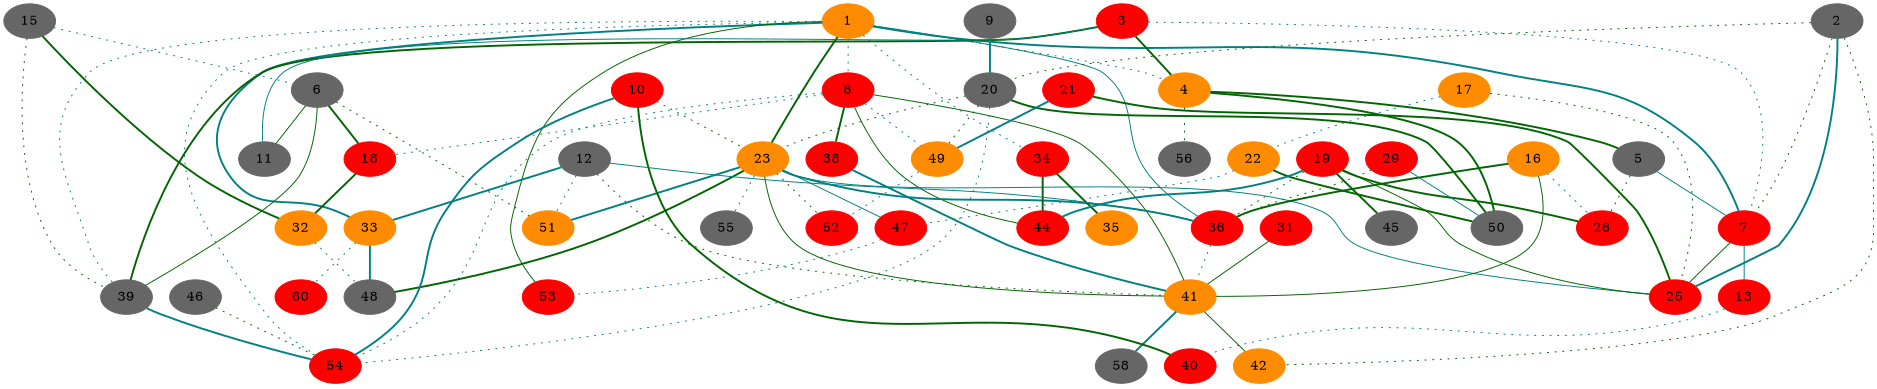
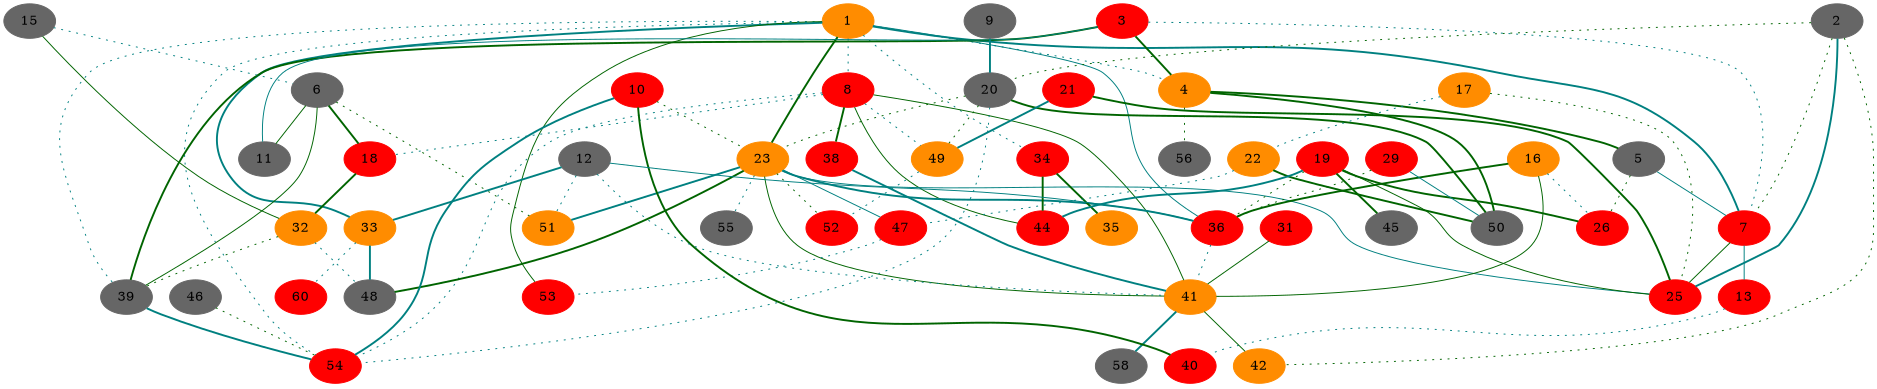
edge "15" -- "32": style bold -> solid
edge "15" -- "39": now "32" -- "39"
edge "12" -- "41": color darkgreen -> teal
